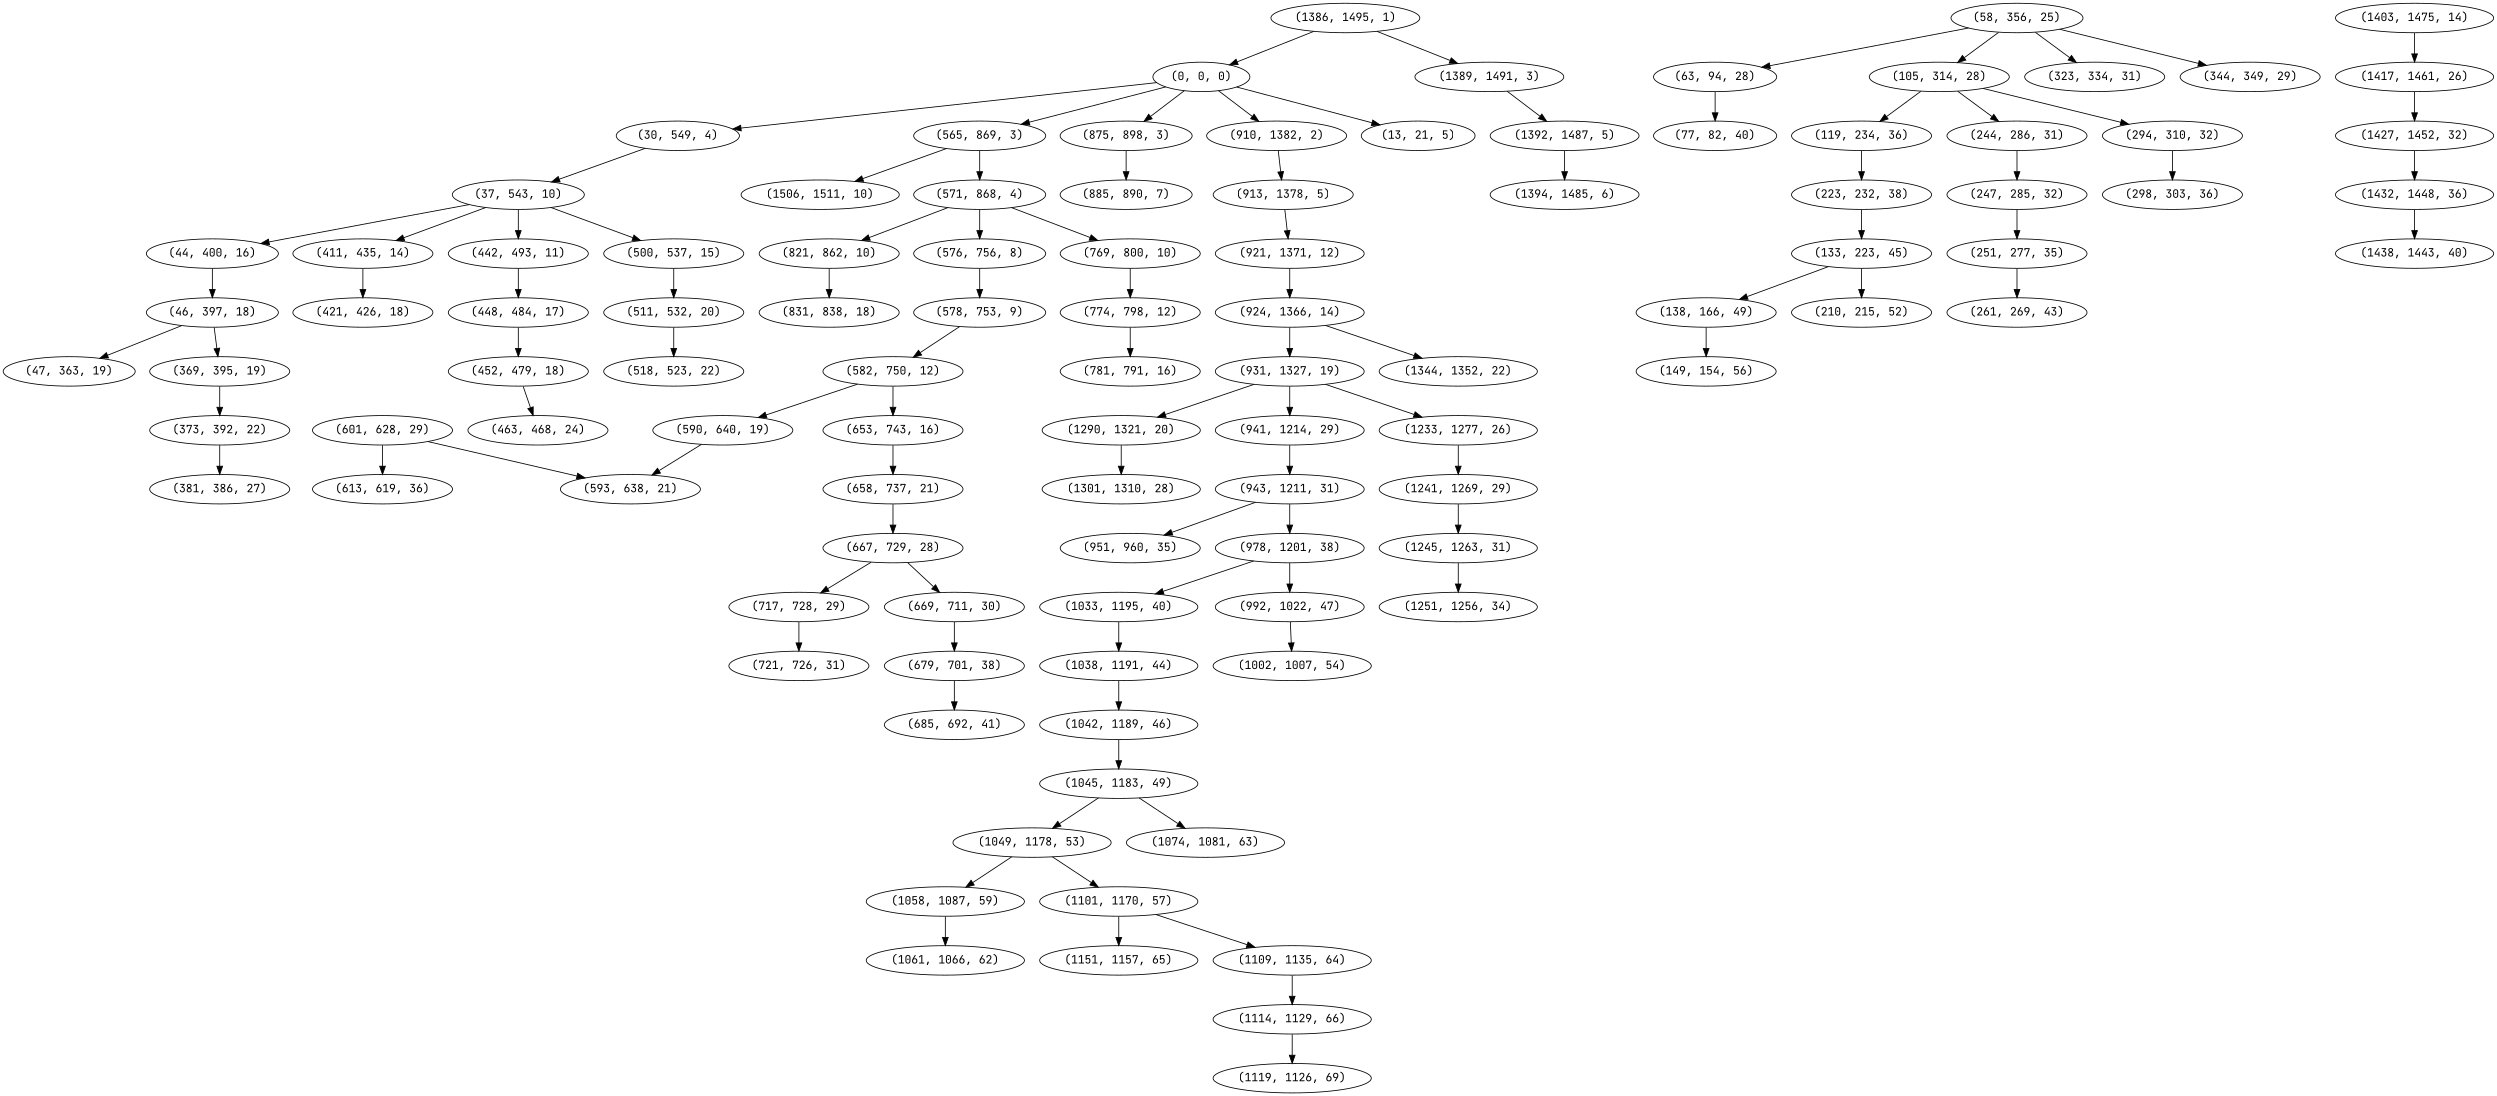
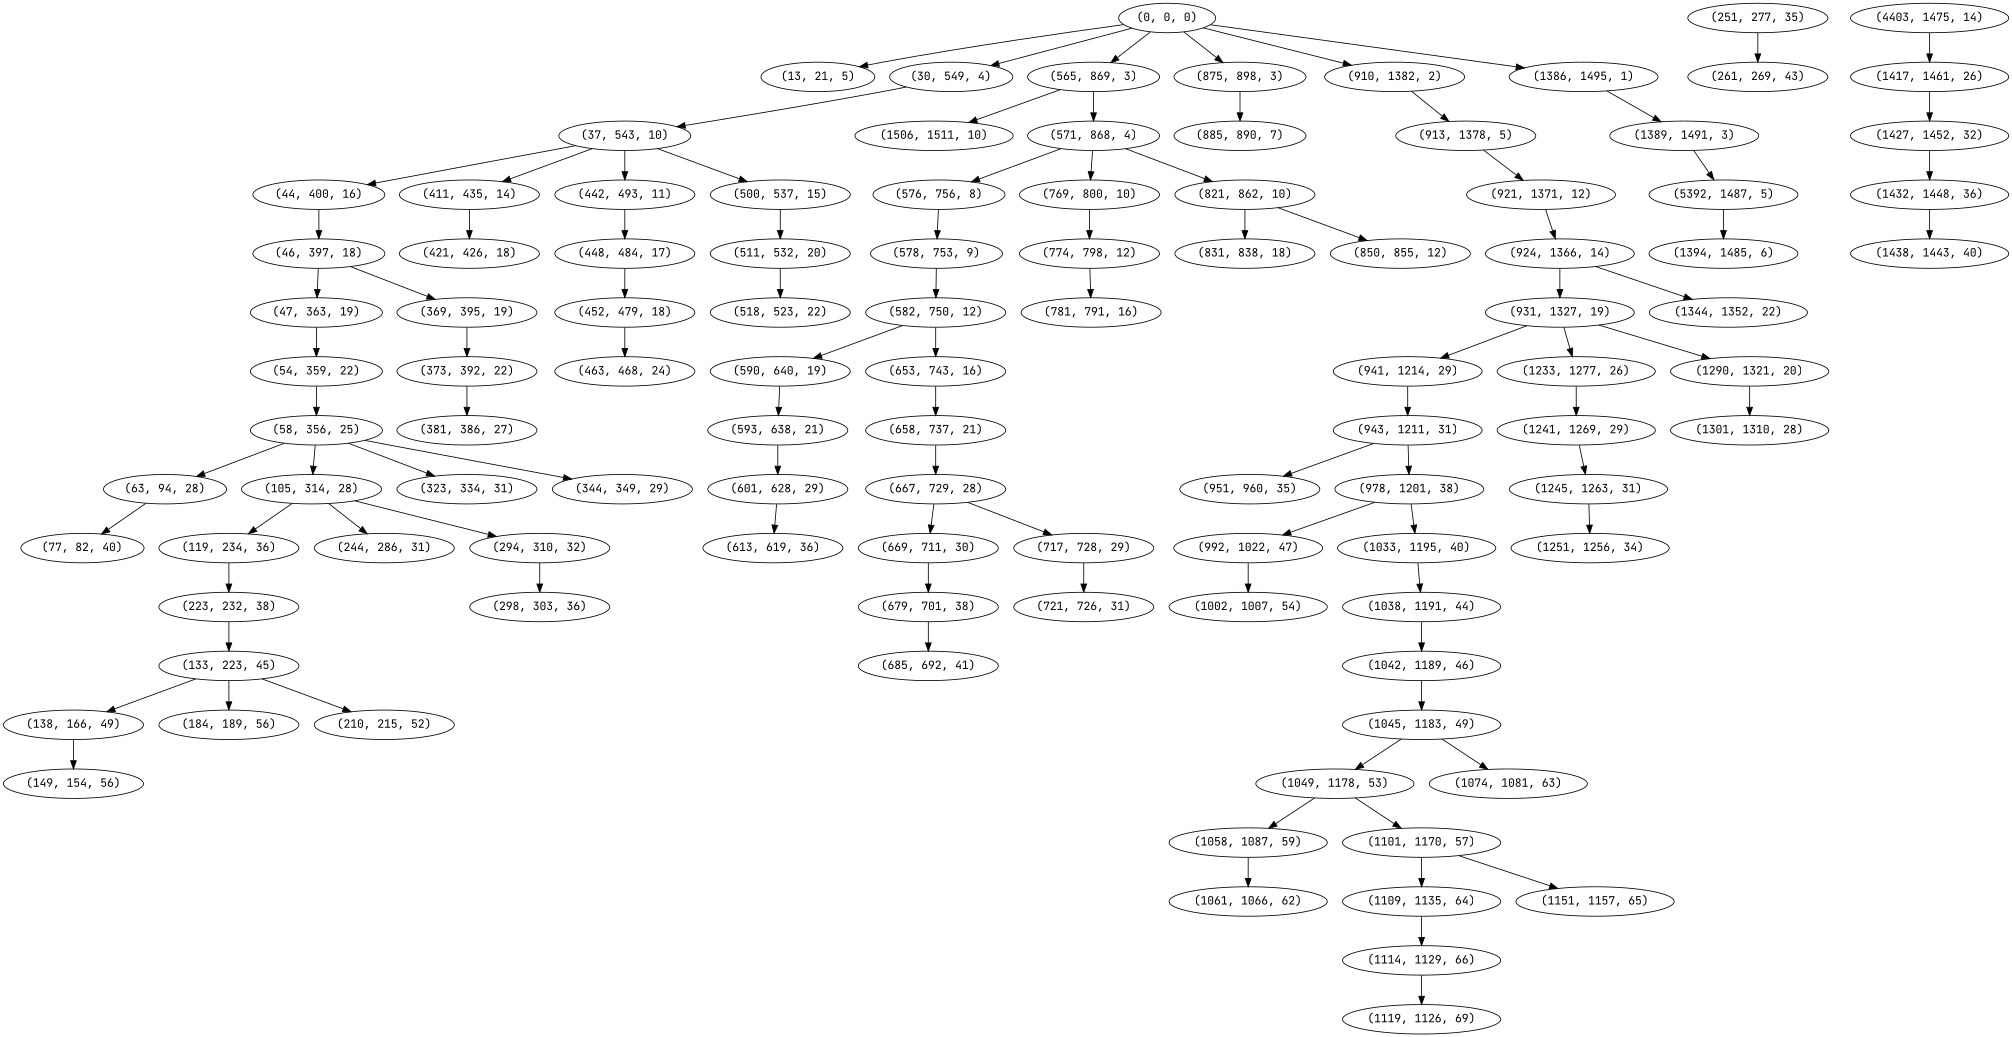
node "(1403, 1475, 14)": label "(1403, 1475, 14)" -> "(4403, 1475, 14)"
edge "(1386, 1495, 1)" -> "(0, 0, 0)": reversed
node "(1392, 1487, 5)": label "(1392, 1487, 5)" -> "(5392, 1487, 5)"
node "(247, 285, 32)": removed
node "(850, 855, 12)": added
node "(54, 359, 22)": added
edge "(601, 628, 29)" -> "(593, 638, 21)": reversed
node "(184, 189, 56)": added
